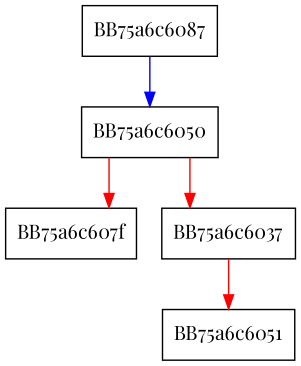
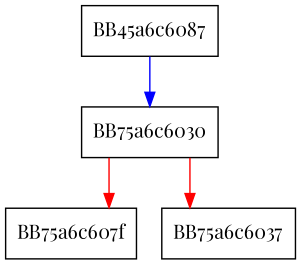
node "BB75a6c6087": label "BB75a6c6087" -> "BB45a6c6087"
node "BB75a6c6050": label "BB75a6c6050" -> "BB75a6c6030"
node "BB75a6c6051": removed
